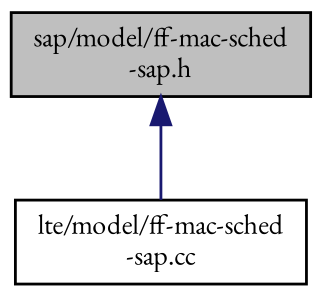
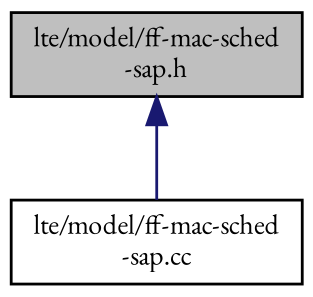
node "sap/model/ff-mac-sched -sap.h": label "sap/model/ff-mac-sched -sap.h" -> "lte/model/ff-mac-sched -sap.h"
